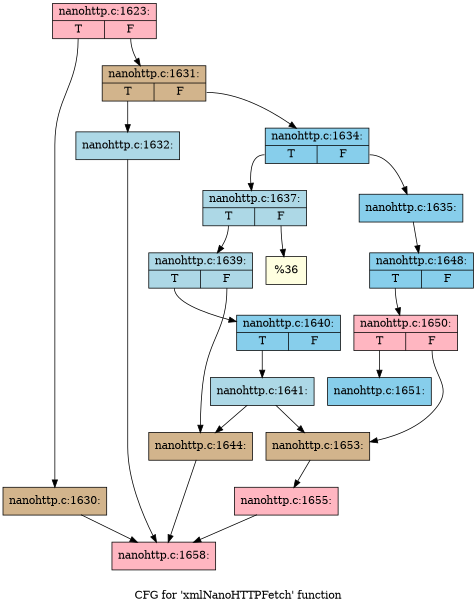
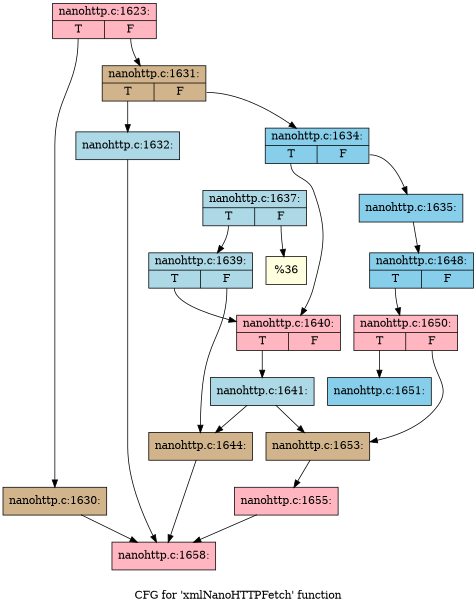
edge "nanohttp.c:1634:" -> "nanohttp.c:1637:": now "nanohttp.c:1634:" -> "nanohttp.c:1640:"
node "nanohttp.c:1640:": fillcolor skyblue -> lightpink
